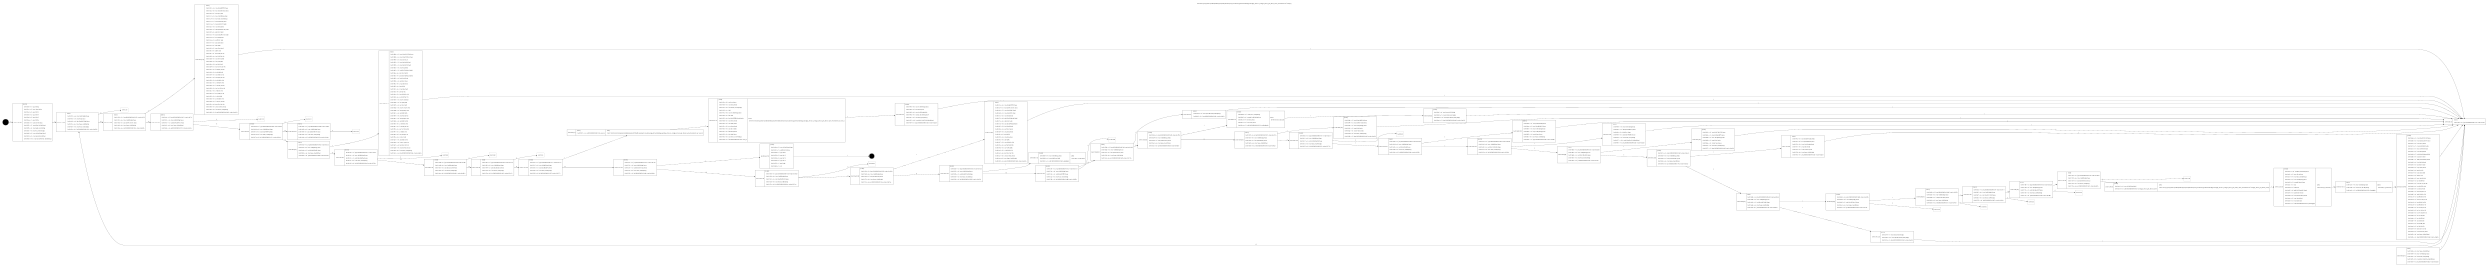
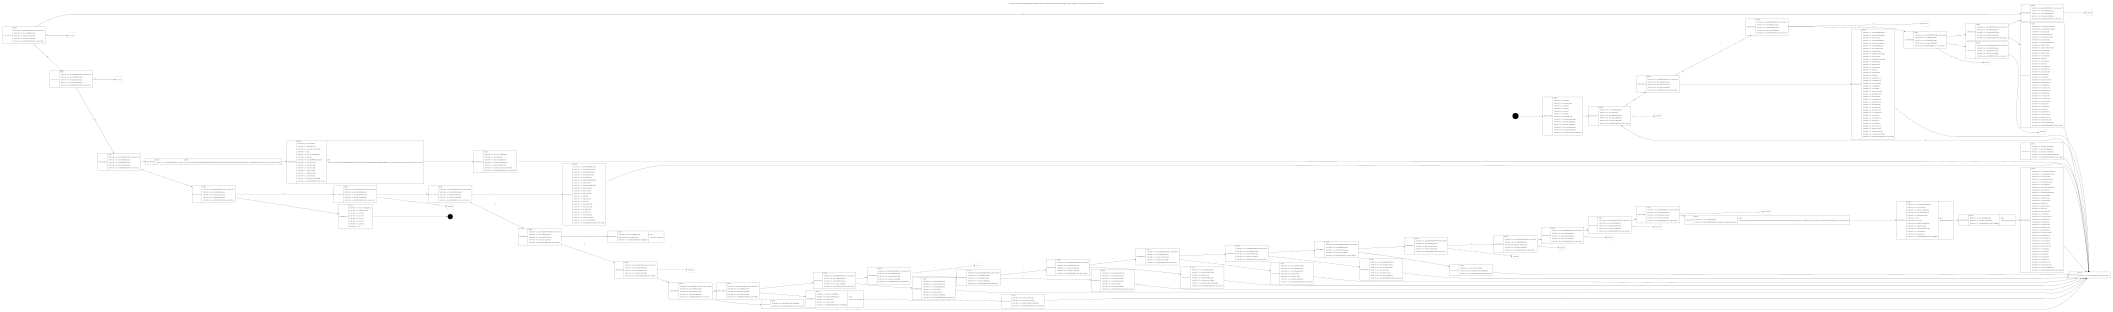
edge "0x4014bc [28]" -> "0x4014d8 [28]": reversed
